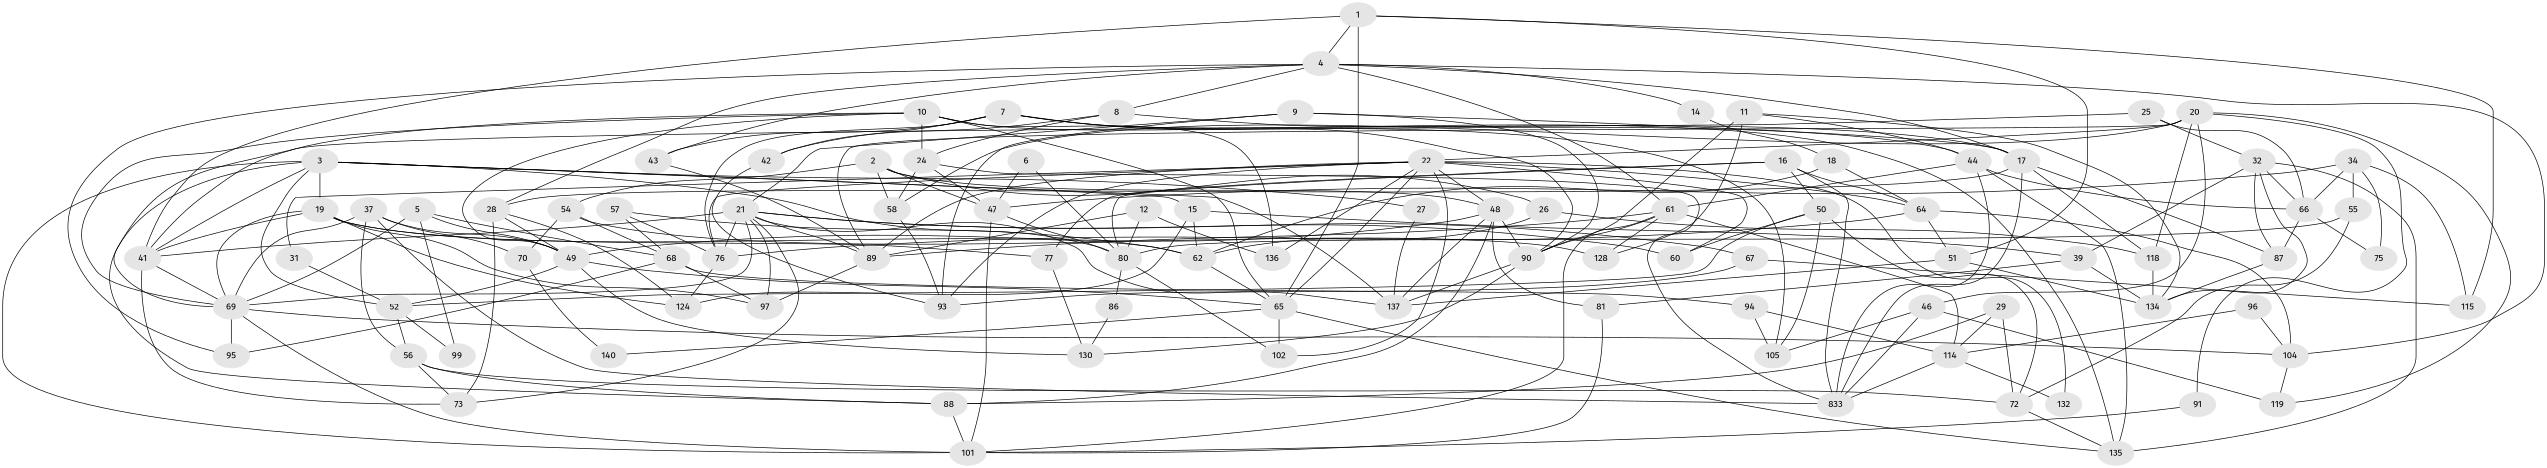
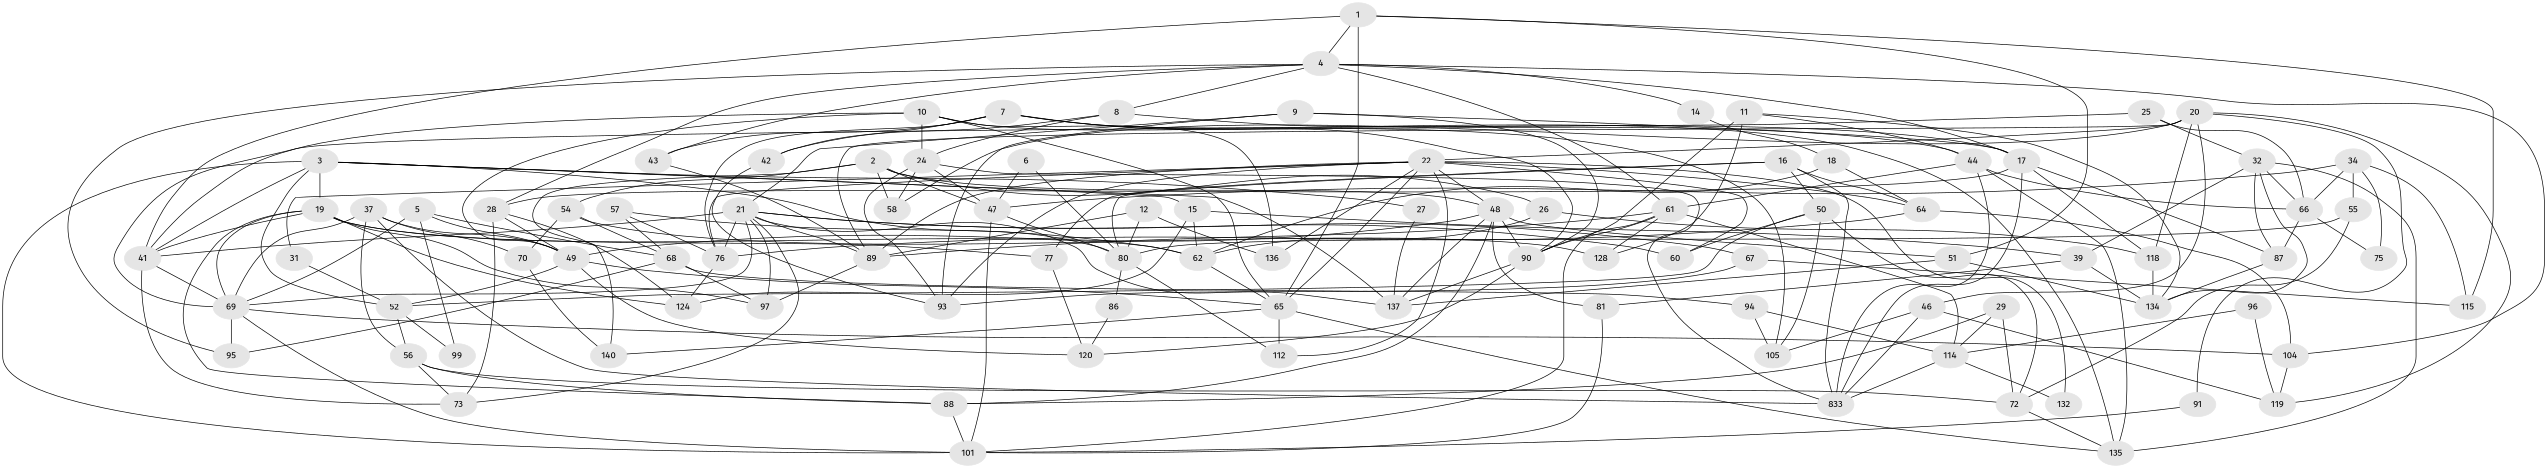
edge "10" -- "69": removed
edge "2" -- "140": added
edge "64" -- "51": now "48" -- "51"
edge "58" -- "93": now "24" -- "93"
edge "96" -- "104": now "96" -- "119"
node "130": label "130" -> "120"
node "102": label "102" -> "112"
edge "3" -- "88": now "19" -- "88"
